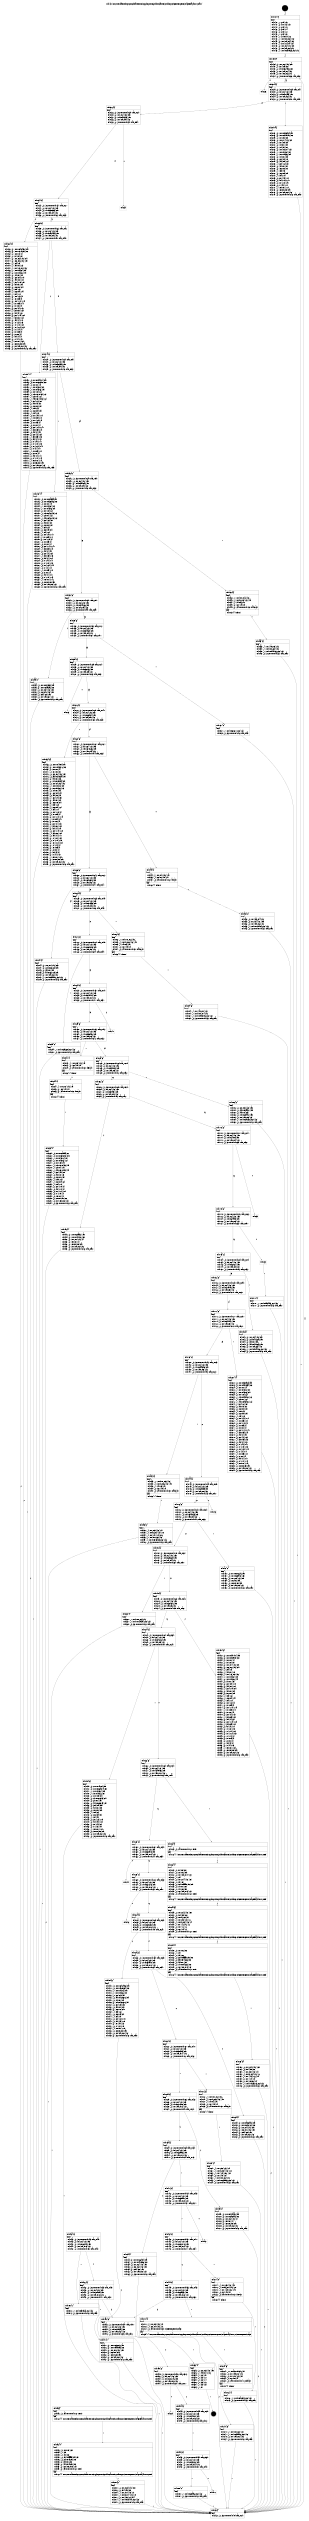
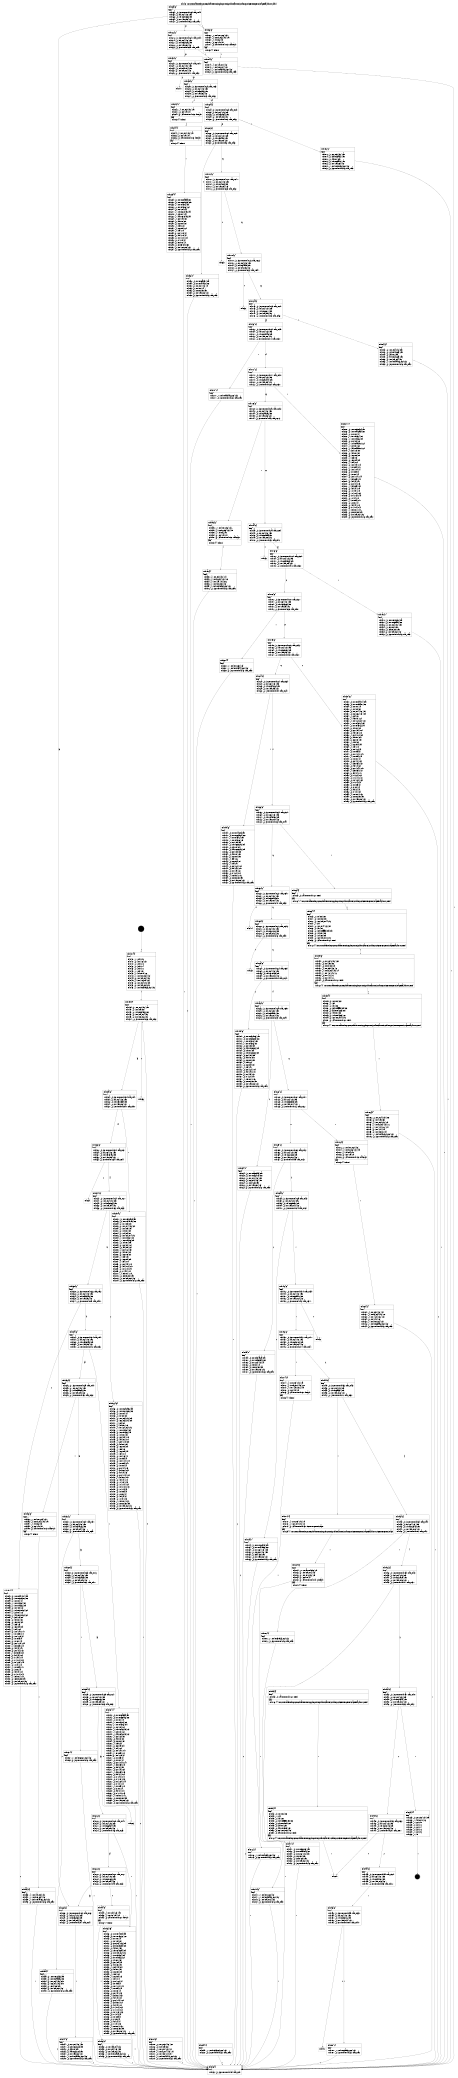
edge "0x40163e [28]" -> "0x40165a [28]": reversed
edge "0x40163e [28]" -> "0x402194 [31]": label " 32" -> " 1"
edge "0x401676 [28]" -> "0x4022b9 [12]": now "0x401676 [28]" -> "0x401e79 [23]"
edge "0x402357" -> "0x402110 [12]": now "0x401756 [28]" -> "0x402110 [12]"
edge "0x40194e [28]" -> "0x4019a2 [28]": now "0x40194e [28]" -> "0x40196a [28]"
edge "0x401fd8 [40]" -> "0x402000 [32]": now "0x401fd8 [40]" -> "0x4022d1"
